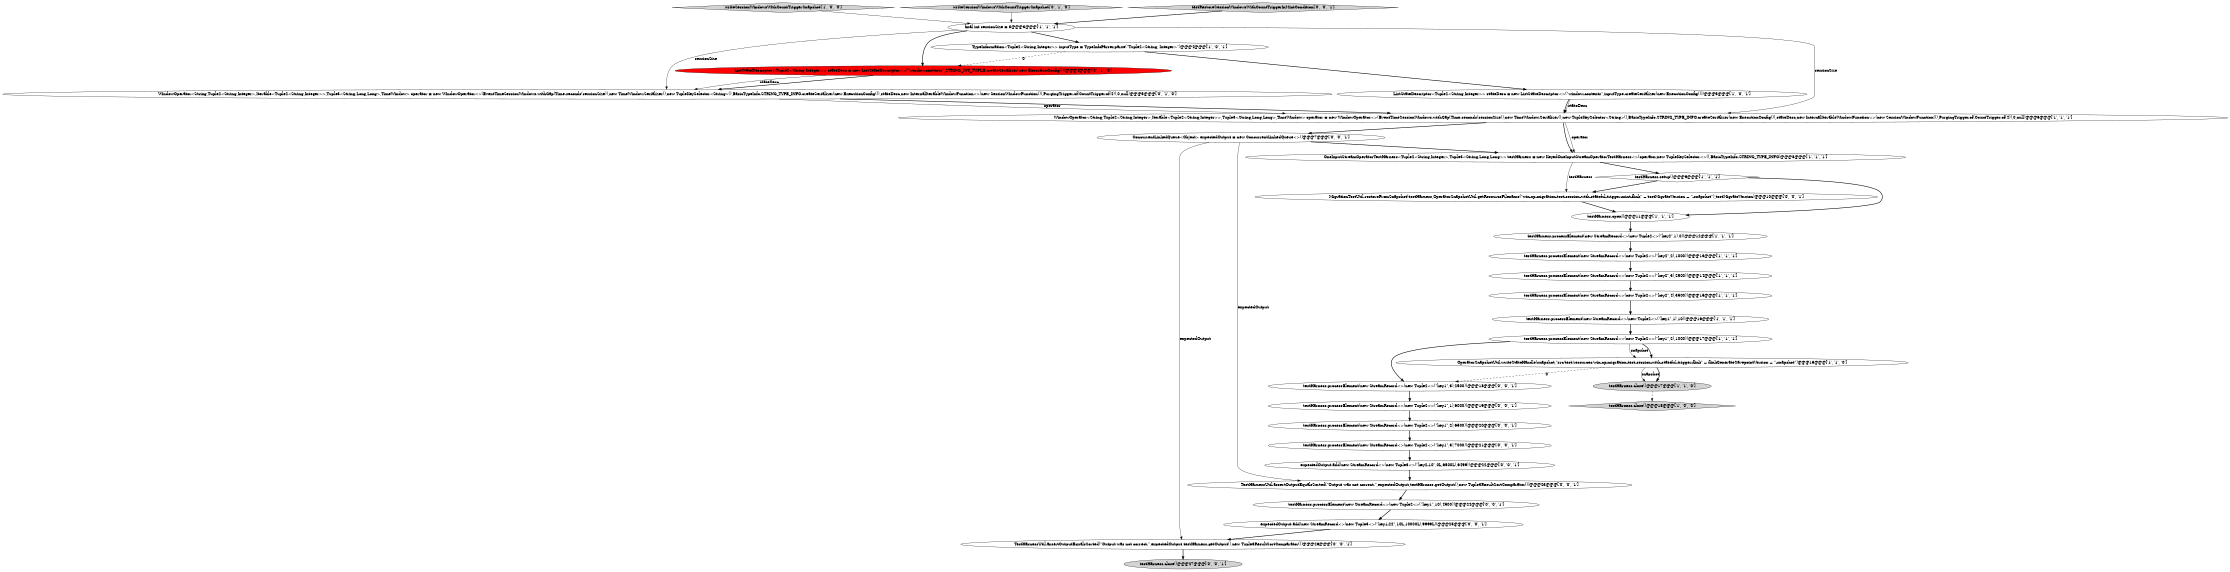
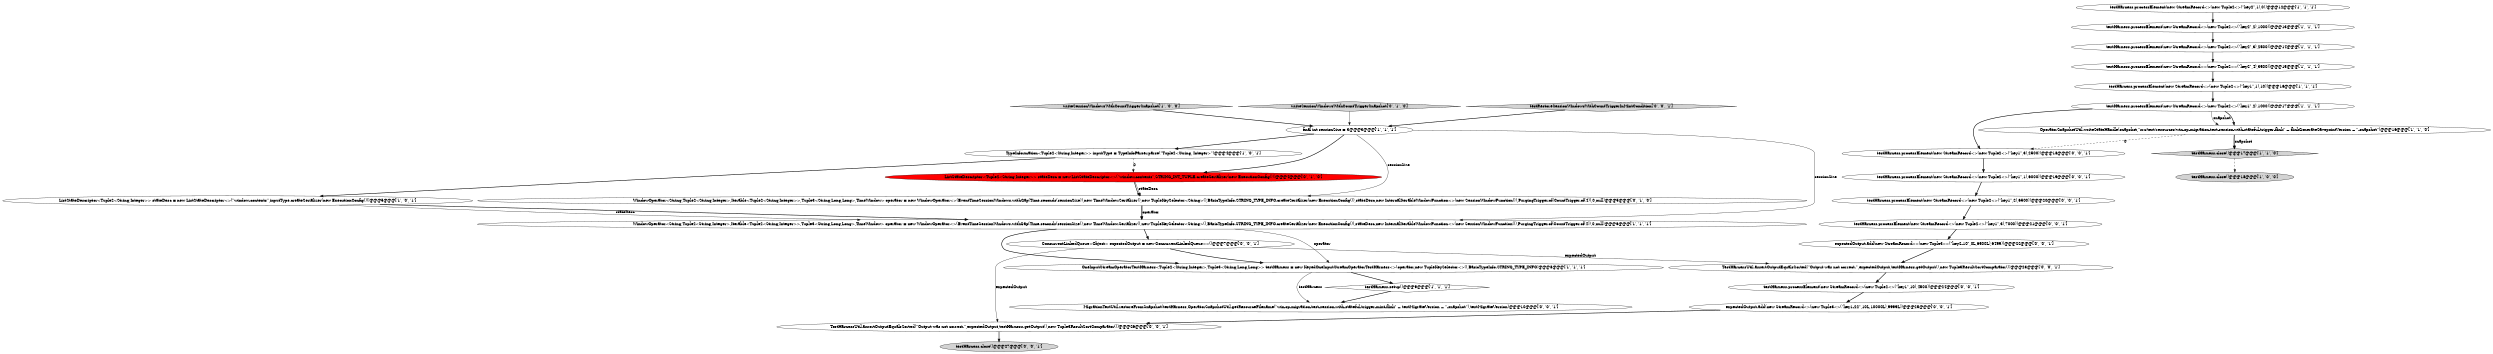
edge "writeSessionWindowsWithCountTriggerSnapshot['1', '0', '0']" -> "final int sessionSize = 3@@@3@@@['1', '1', '1']": style solid -> bold
node "testHarness.open()@@@11@@@['1', '1', '1']": removed
node "testHarness.close()@@@17@@@['1', '1', '0']": shape ellipse -> diamond
node "testHarness.close()@@@18@@@['1', '0', '0']": shape diamond -> ellipse
